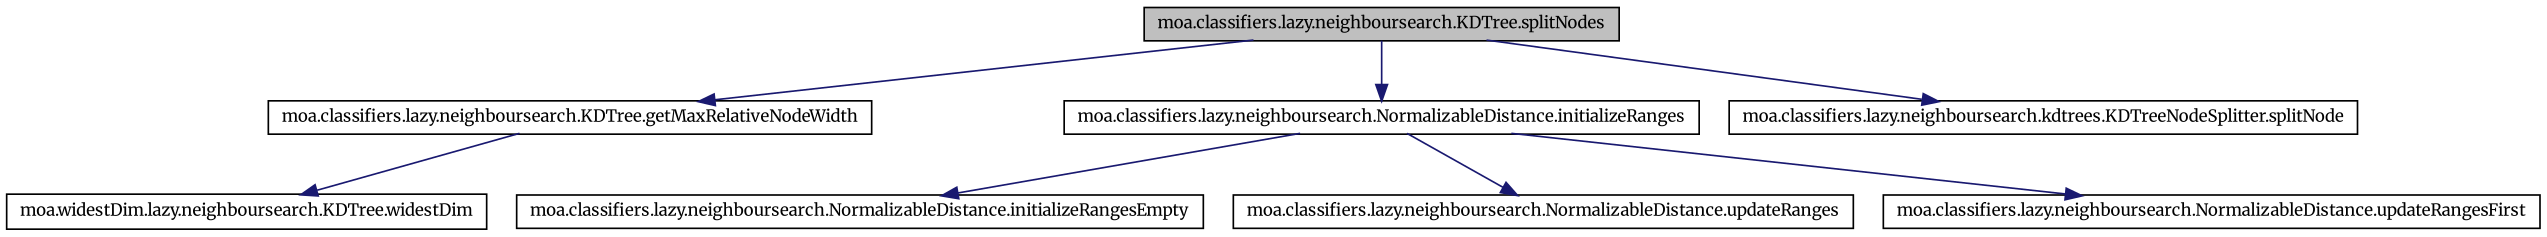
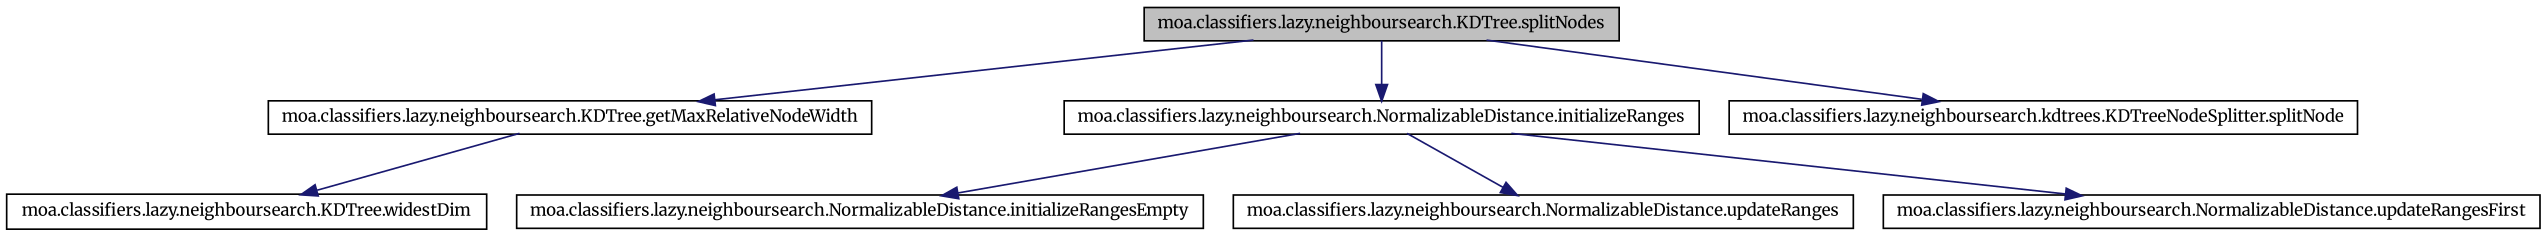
node "moa.widestDim.lazy.neighboursearch.KDTree.widestDim": label "moa.widestDim.lazy.neighboursearch.KDTree.widestDim" -> "moa.classifiers.lazy.neighboursearch.KDTree.widestDim"
